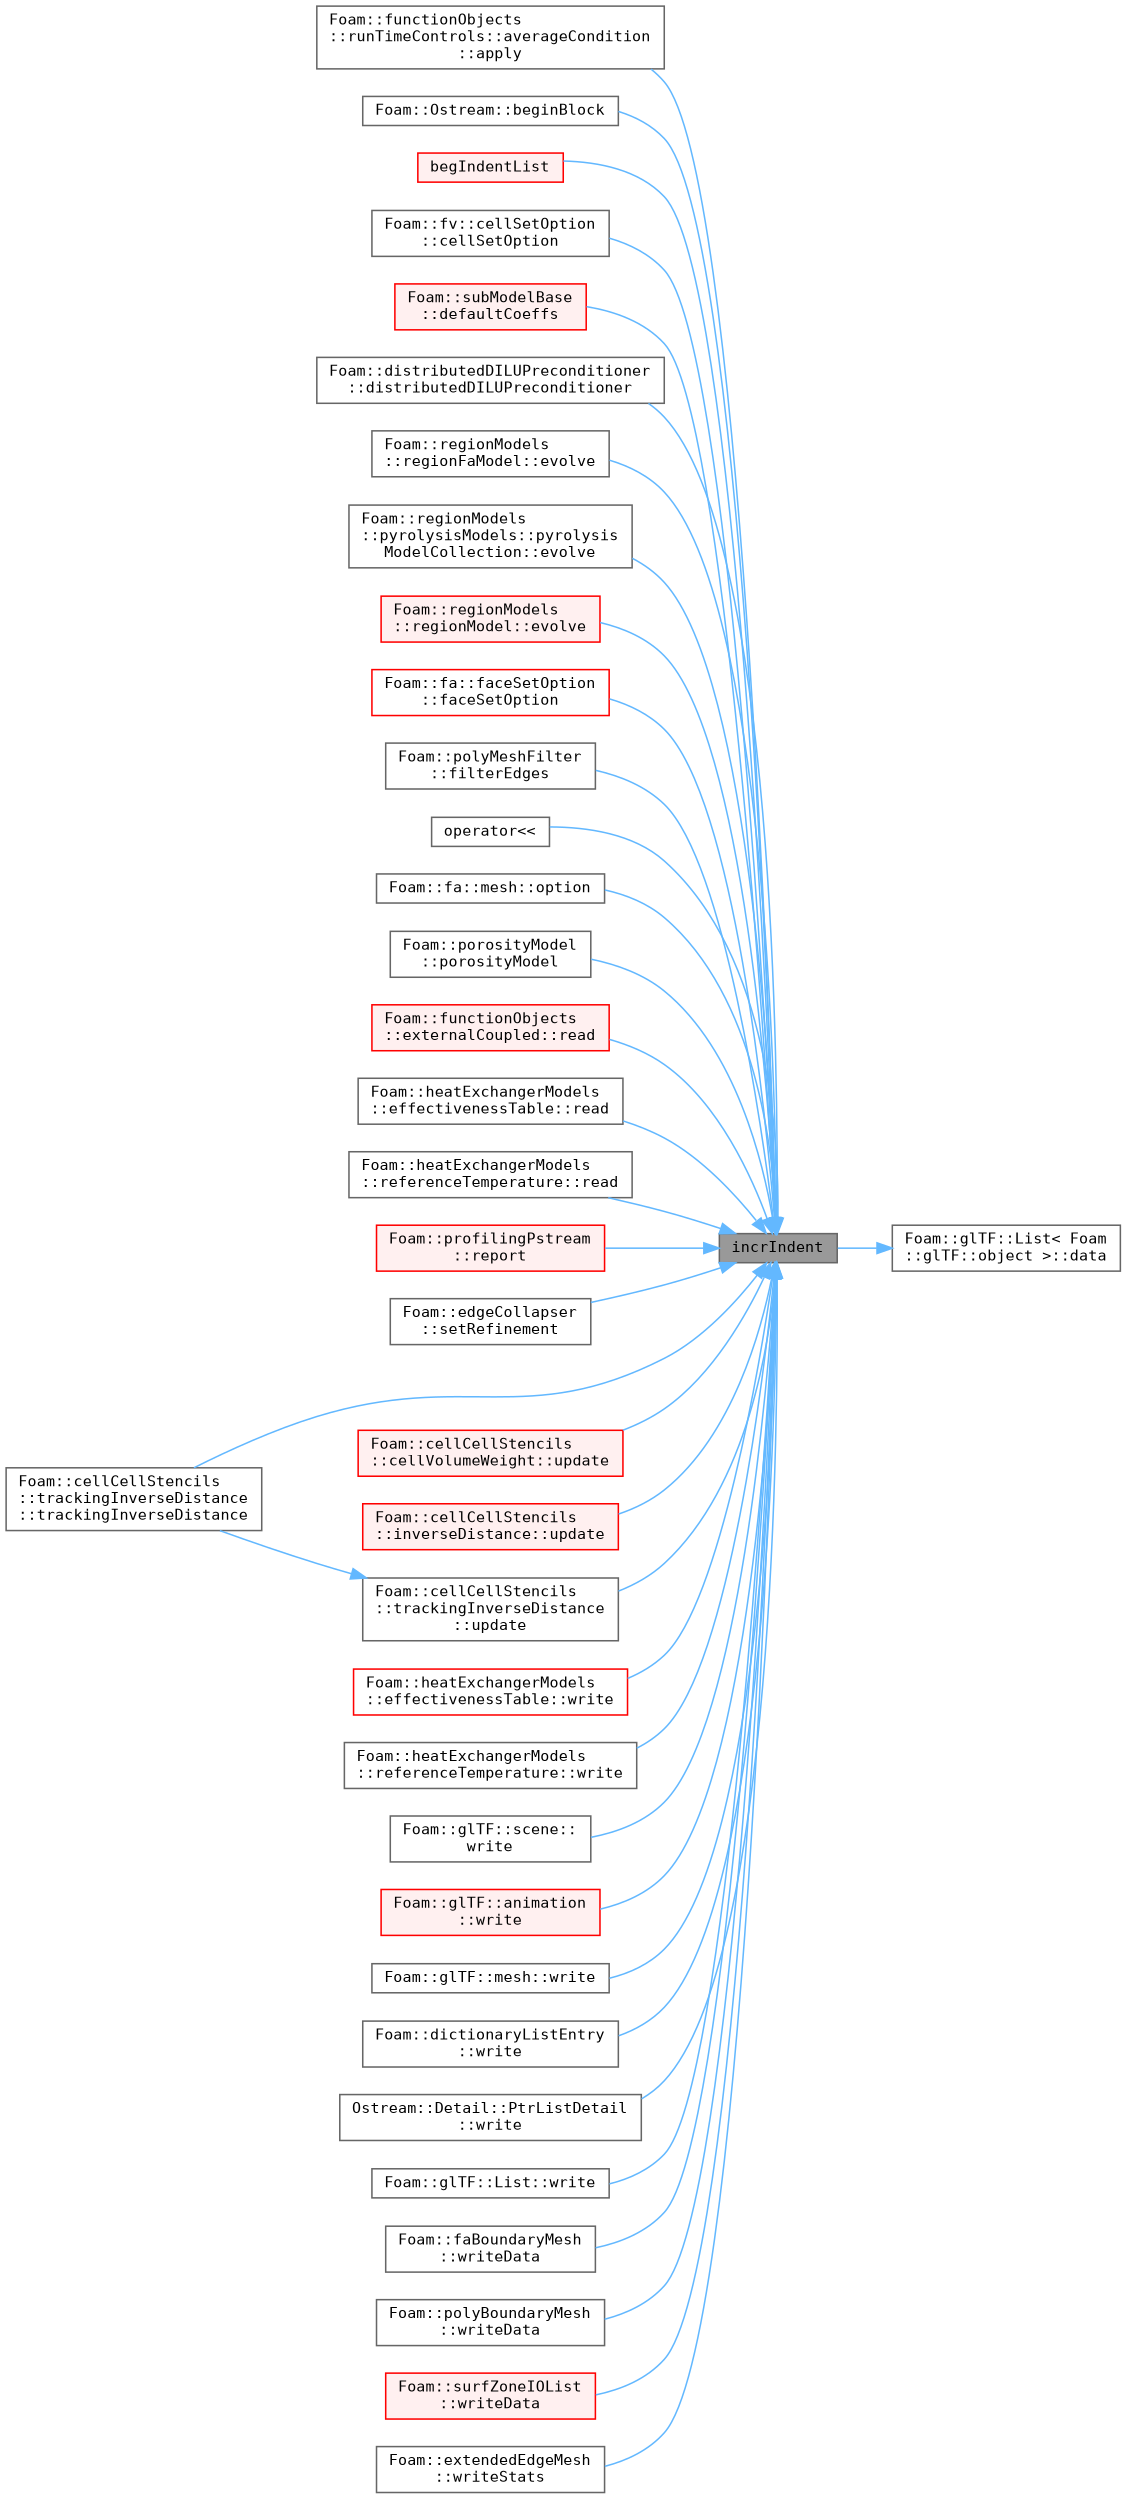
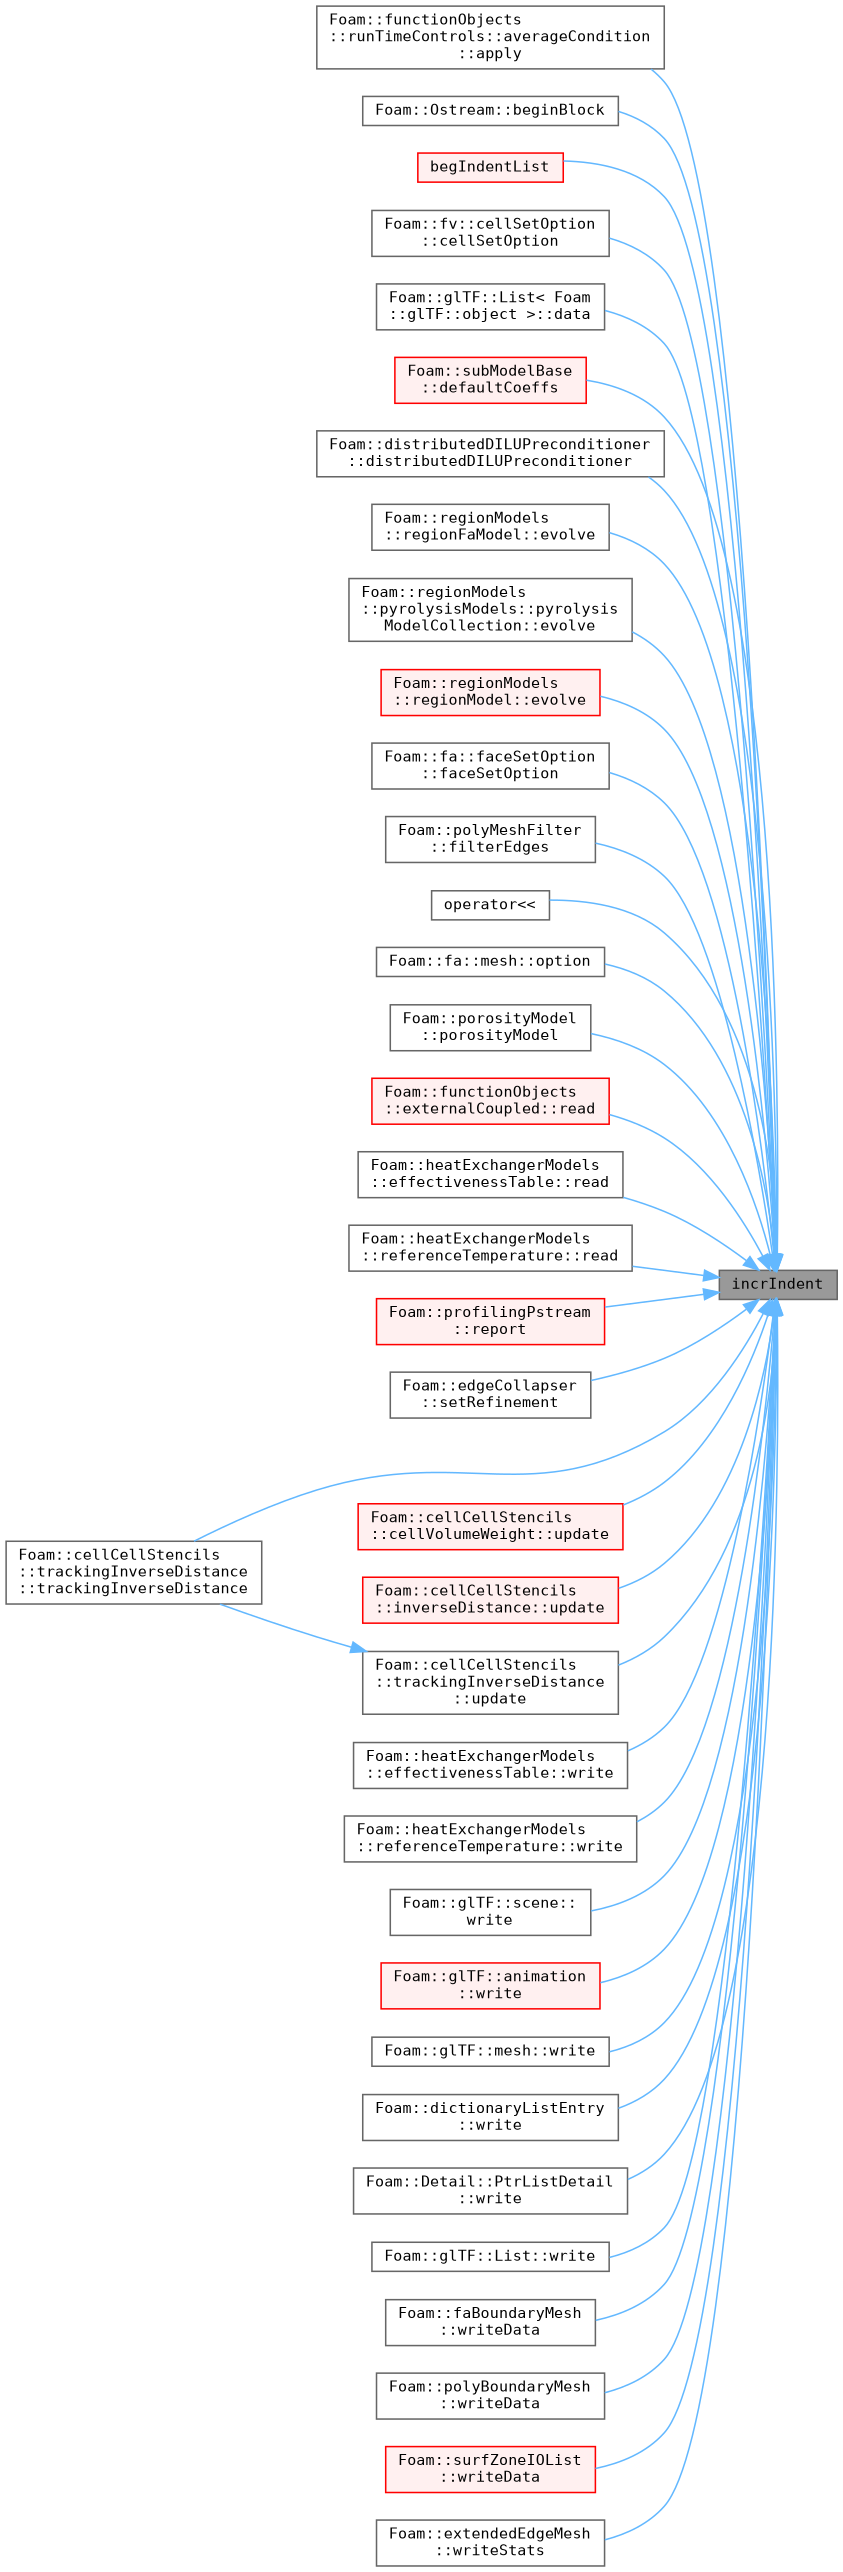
node "Foam::fa::faceSetOption ::faceSetOption": color red -> grey40
edge "incrIndent" -> "Foam::glTF::List< Foam ::glTF::object >::data": reversed
node "Foam::heatExchangerModels ::effectivenessTable::write": color red -> grey40
node "Ostream::Detail::PtrListDetail ::write": label "Ostream::Detail::PtrListDetail ::write" -> "Foam::Detail::PtrListDetail ::write"
